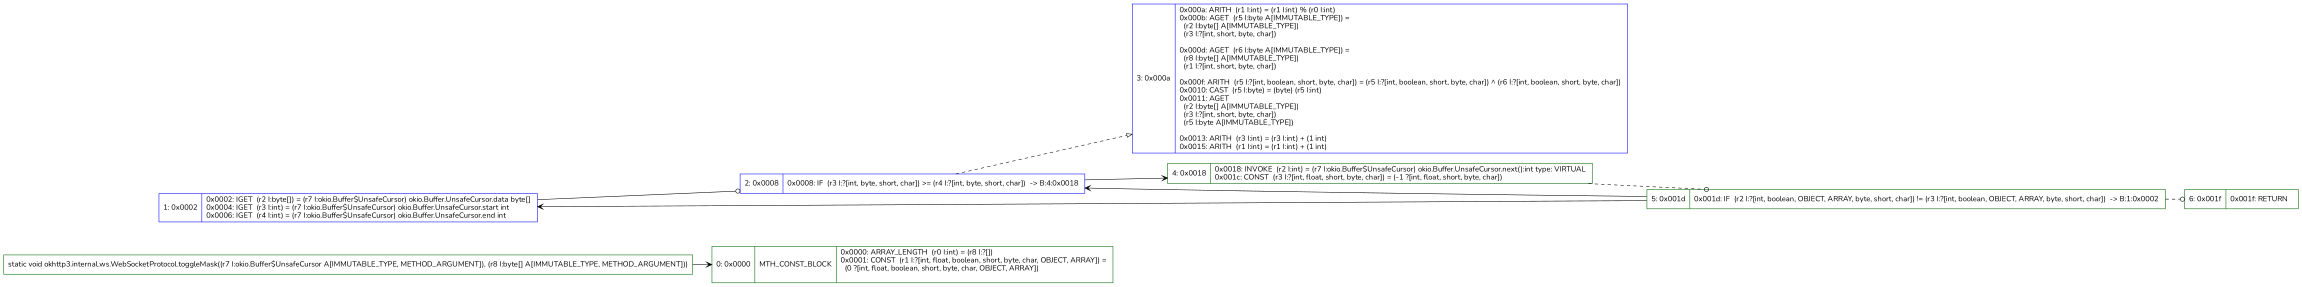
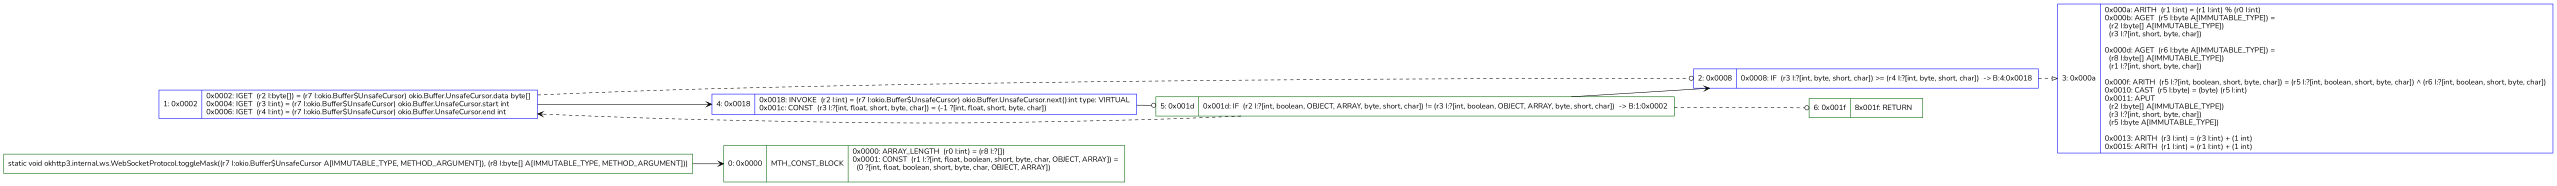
node "3: 0x000a": text "0x0011: AGET" -> "0x0011: APUT"
node "4: 0x0018": color darkgreen -> blue
edge "2: 0x0008" -> "4: 0x0018": now "1: 0x0002" -> "4: 0x0018"
edge "4: 0x0018" -> "5: 0x001d": style dashed -> solid
edge "1: 0x0002" -> "2: 0x0008": style solid -> dashed
node "6: 0x001f": text "0x001f: RETURN" -> "8x001f: RETURN"
edge "5: 0x001d" -> "1: 0x0002": style solid -> dashed
